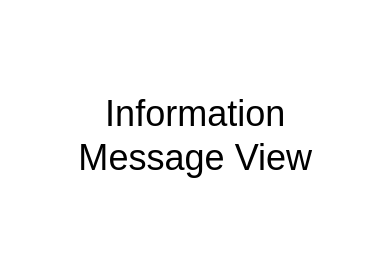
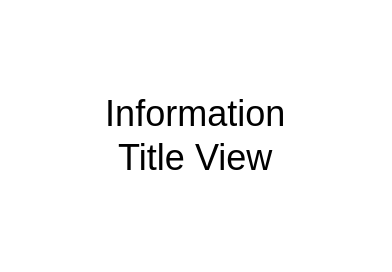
node "Information Message View": label "Information Message View" -> "Information Title View"
